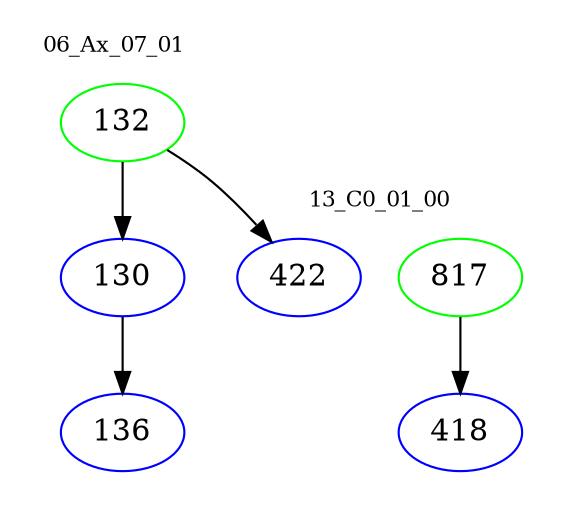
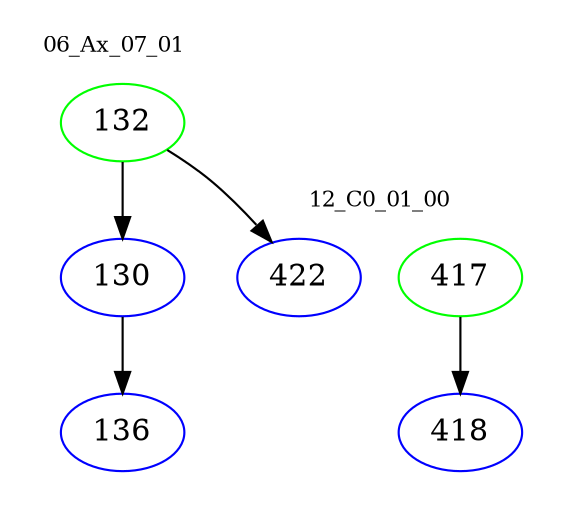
cluster "13_C0_01_00": label "13_C0_01_00" -> "12_C0_01_00"
node "817": label "817" -> "417"
